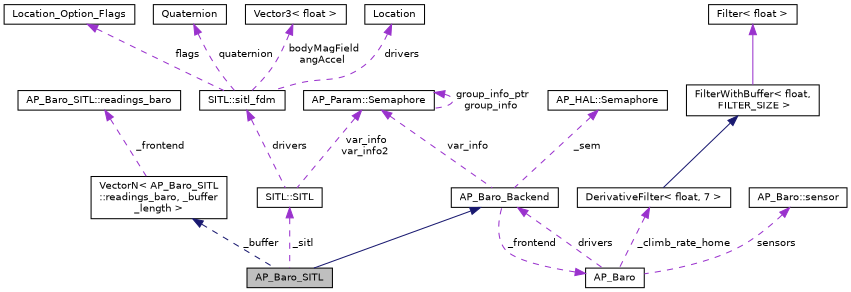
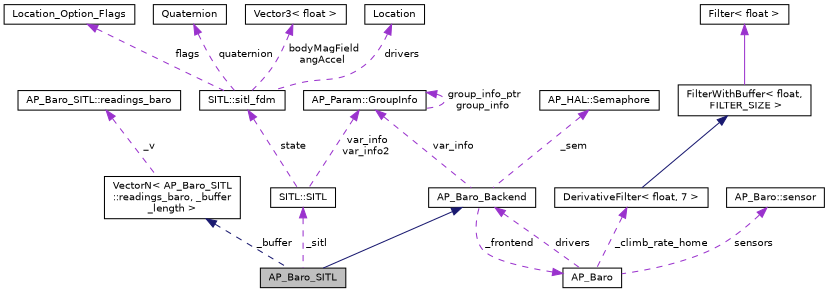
node "AP_Param::Semaphore": label "AP_Param::Semaphore" -> "AP_Param::GroupInfo"
edge "VectorN< AP_Baro_SITL ::readings_baro, _buffer _length >" -> "AP_Baro_SITL::readings_baro": label " _frontend" -> " _v"
edge "SITL::SITL" -> "SITL::sitl_fdm": label " drivers" -> " state"
